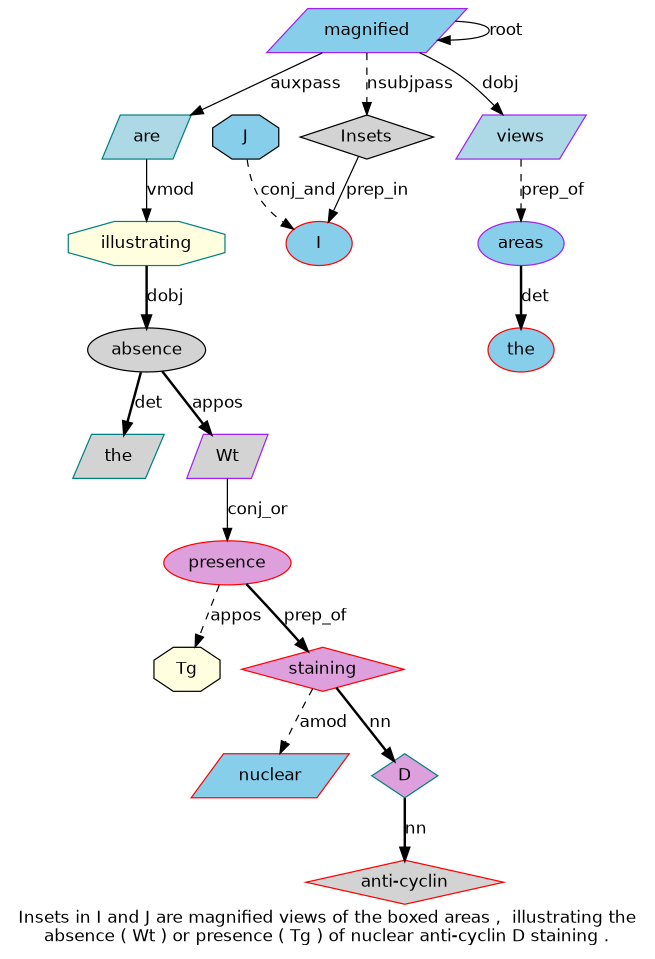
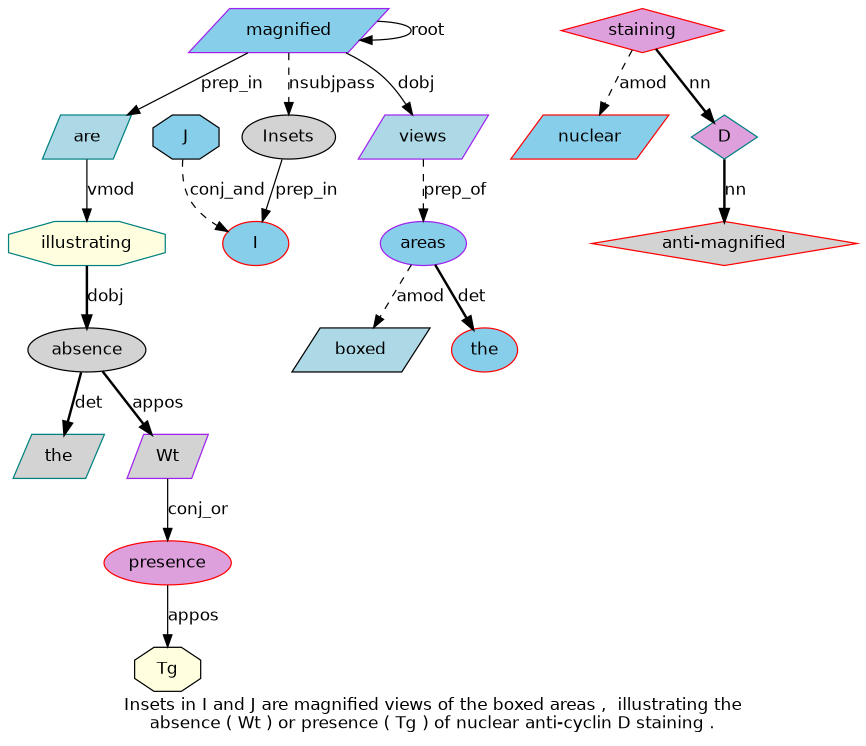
edge "magnified" -> "are": label "auxpass" -> "prep_in"
node "Insets": shape diamond -> ellipse
node "boxed": added
edge "presence" -> "Tg": style dashed -> solid
edge "presence" -> "staining": removed, label "prep_of"
node "anti-cyclin": label "anti-cyclin" -> "anti-magnified"
